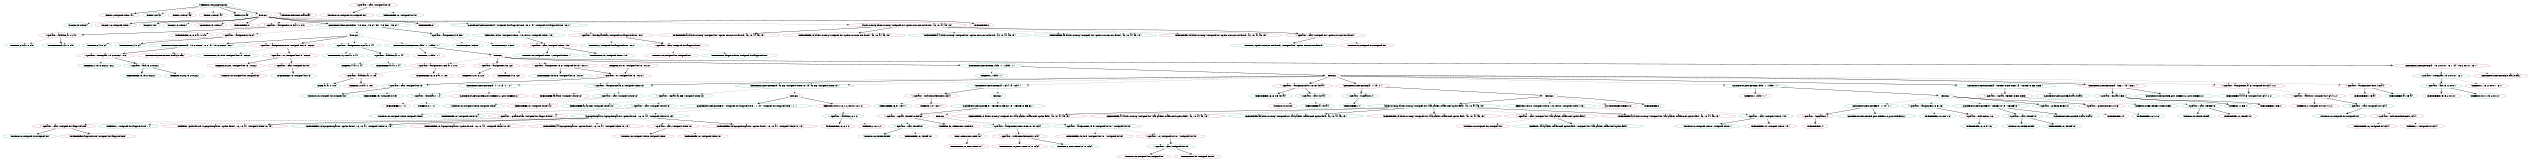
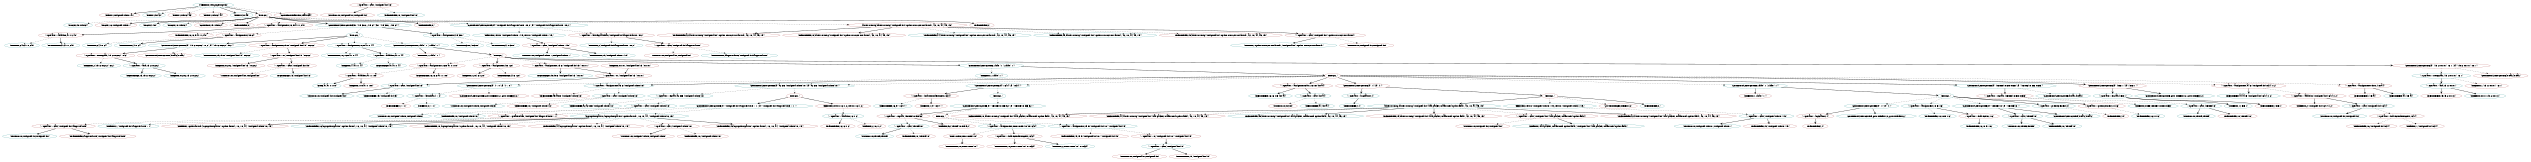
node "(METHOD_RETURN,__fastcall)": label "(METHOD_RETURN,__fastcall)" -> "(CONTROL_RETURN,__fastcall)"
node "(LITERAL,52,(_RETURN)v8 == 52)": label "(LITERAL,52,(_RETURN)v8 == 52)" -> "(LITERAL,52,(_BYTE)v8 == 52)"
